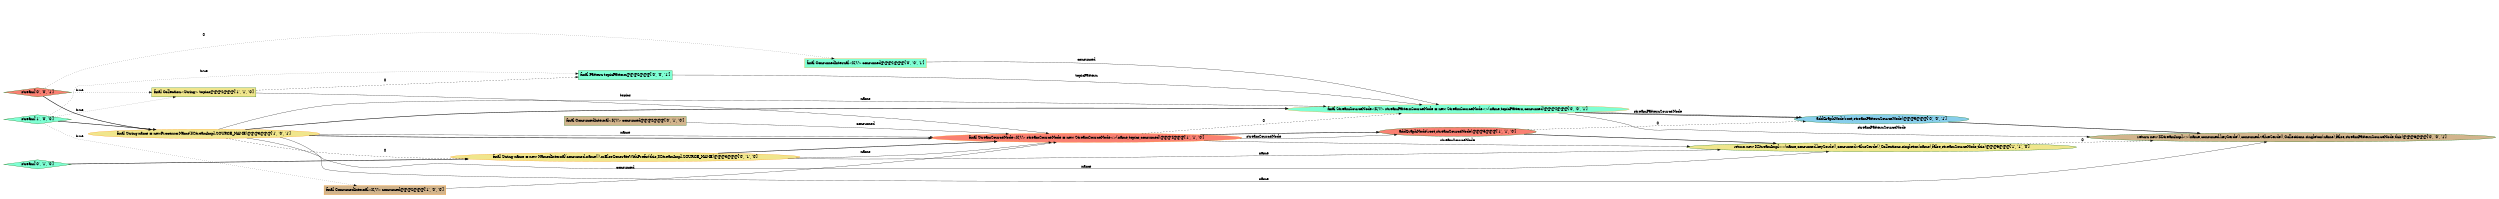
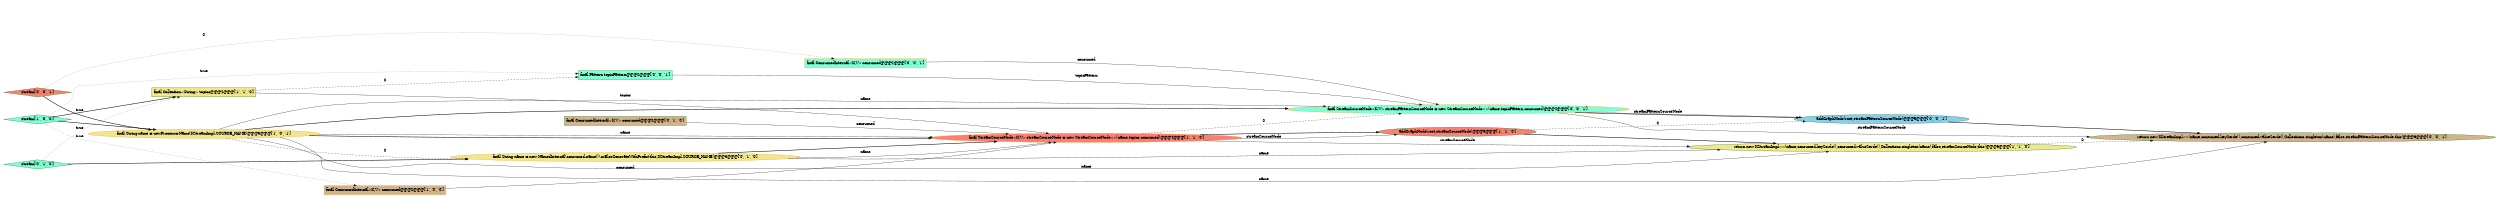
edge "stream['0', '0', '1']" -> "final Collection<String> topics@@@2@@@['1', '1', '0']": now "stream['0', '1', '0']" -> "final Collection<String> topics@@@2@@@['1', '1', '0']"
edge "stream['1', '0', '0']" -> "final Collection<String> topics@@@2@@@['1', '1', '0']": style dotted -> bold
